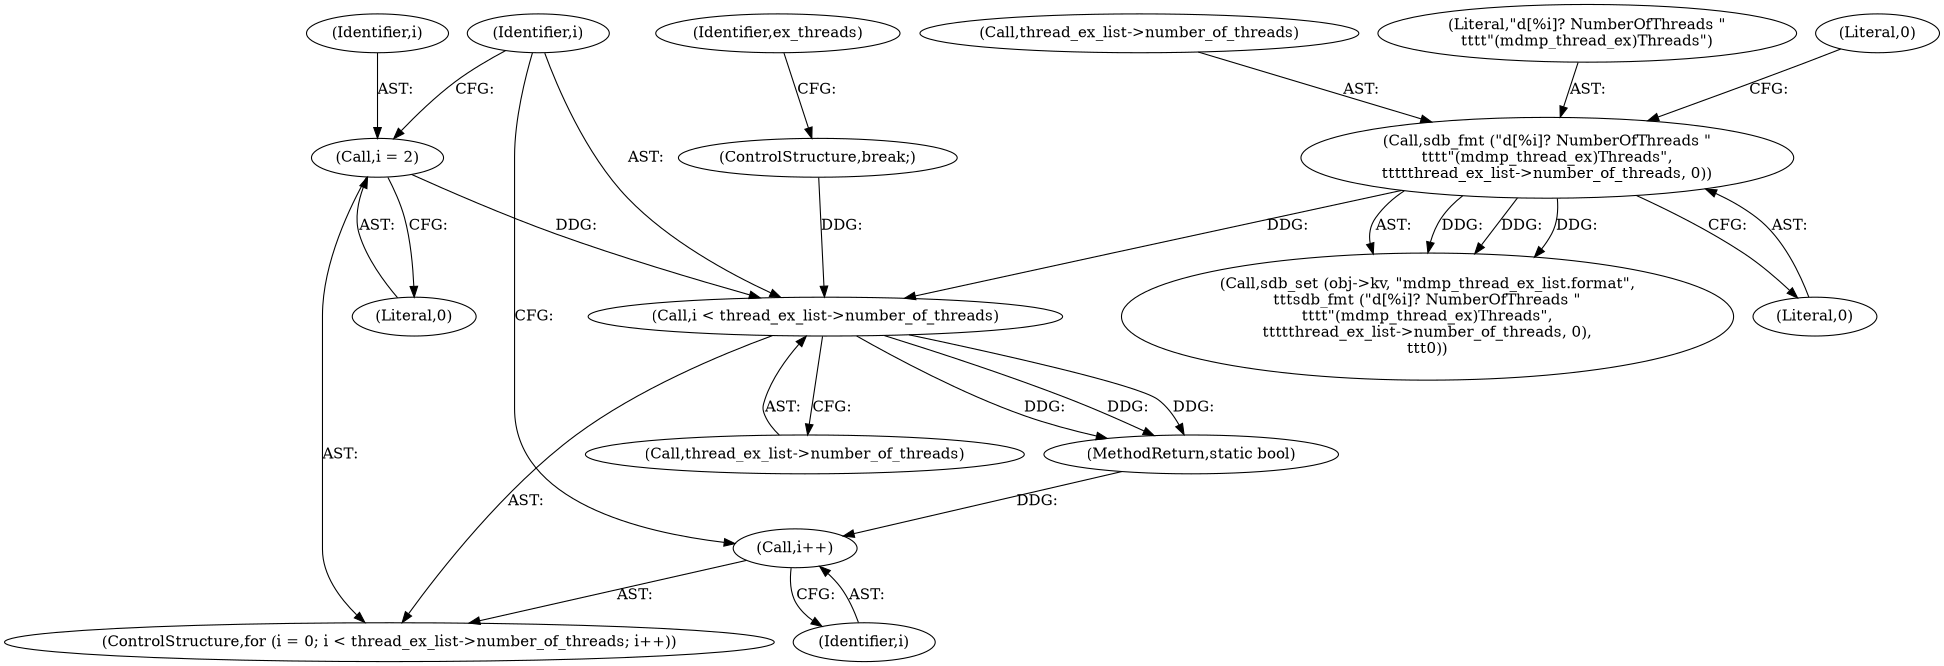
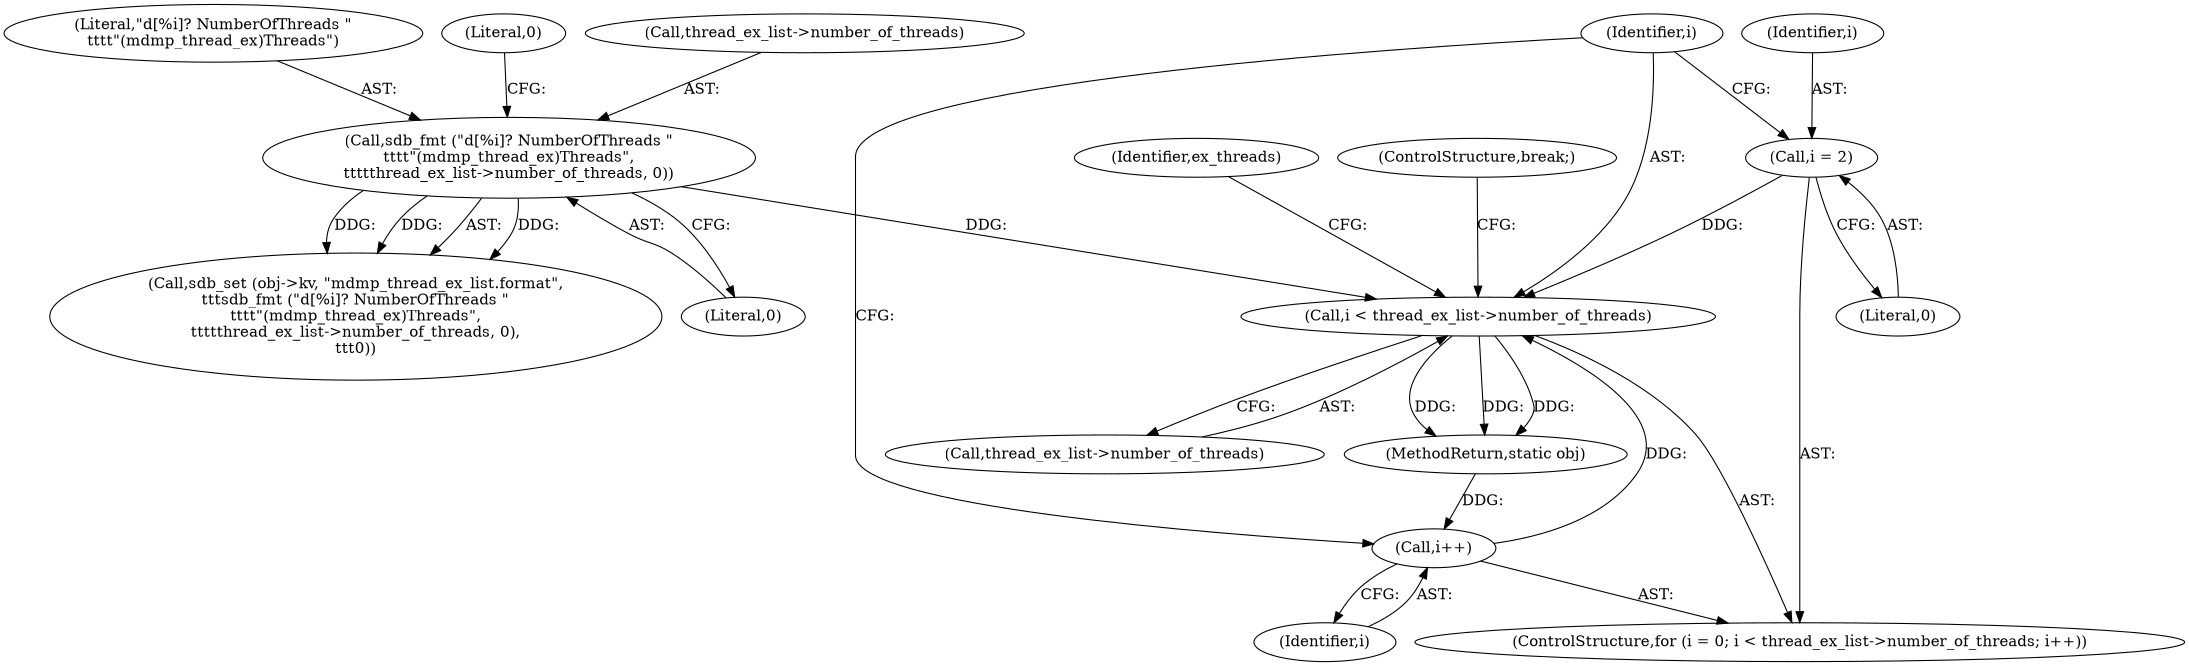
edge "(Identifier,ex_threads)" -> "(ControlStructure,break;)": now "(Identifier,ex_threads)" -> "(Call,i < thread_ex_list->number_of_threads)"
edge "(ControlStructure,break;)" -> "(Call,i < thread_ex_list->number_of_threads)": label "DDG: " -> "CFG: "
node "(MethodReturn,static bool)": label "(MethodReturn,static bool)" -> "(MethodReturn,static obj)"
edge "(Call,i++)" -> "(Call,i < thread_ex_list->number_of_threads)": added, label "DDG:"
